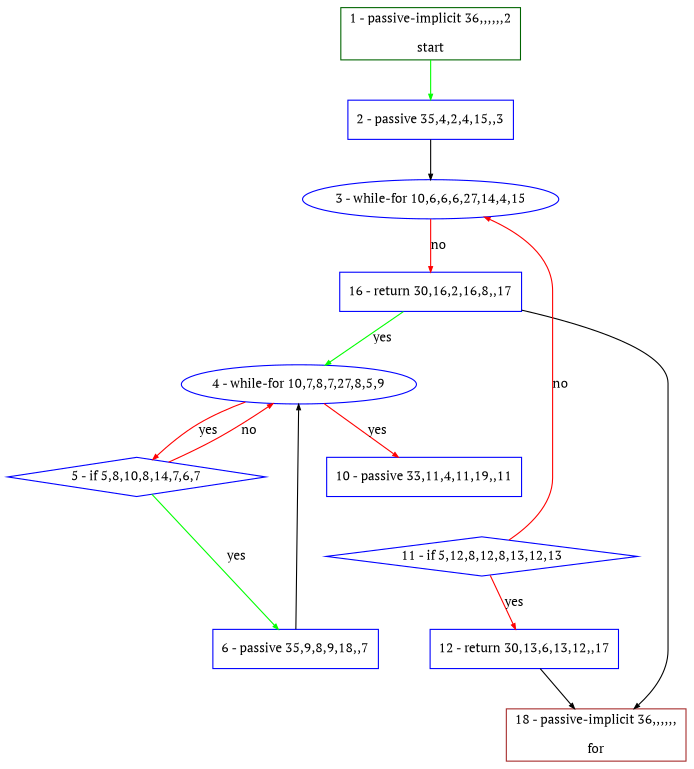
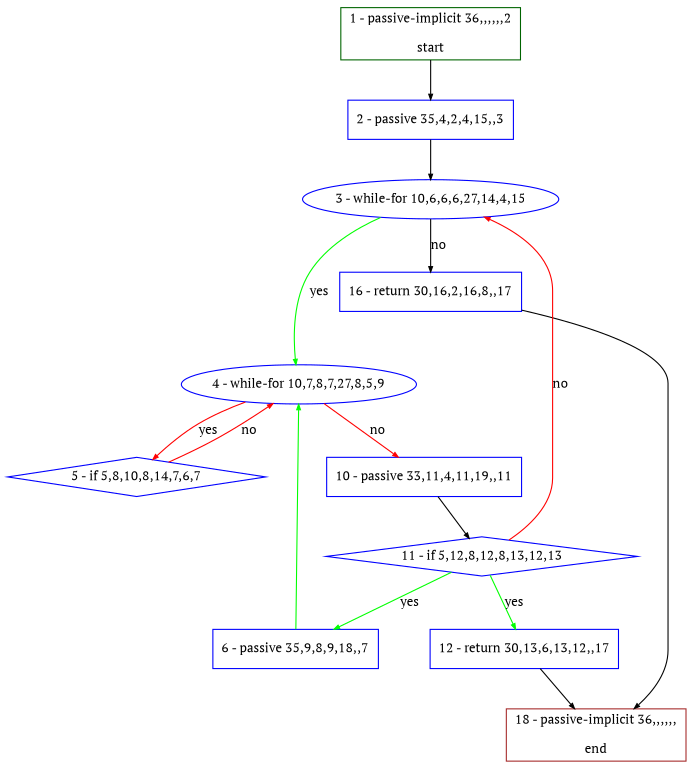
edge "1 - passive-implicit 36,,,,,,2 start" -> "2 - passive 35,4,2,4,15,,3": color #00ff00 -> #000000
edge "3 - while-for 10,6,6,6,27,14,4,15" -> "16 - return 30,16,2,16,8,,17": color #ff0000 -> #000000
edge "16 - return 30,16,2,16,8,,17" -> "4 - while-for 10,7,8,7,27,8,5,9": now "3 - while-for 10,6,6,6,27,14,4,15" -> "4 - while-for 10,7,8,7,27,8,5,9"
edge "4 - while-for 10,7,8,7,27,8,5,9" -> "10 - passive 33,11,4,11,19,,11": label "yes" -> "no"
edge "10 - passive 33,11,4,11,19,,11" -> "11 - if 5,12,8,12,8,13,12,13": added
edge "6 - passive 35,9,8,9,18,,7" -> "4 - while-for 10,7,8,7,27,8,5,9": color #000000 -> #00ff00
edge "5 - if 5,8,10,8,14,7,6,7" -> "6 - passive 35,9,8,9,18,,7": now "11 - if 5,12,8,12,8,13,12,13" -> "6 - passive 35,9,8,9,18,,7"
edge "11 - if 5,12,8,12,8,13,12,13" -> "12 - return 30,13,6,13,12,,17": color #ff0000 -> #00ff00
node "18 - passive-implicit 36,,,,,, for": label "18 - passive-implicit 36,,,,,, for" -> "18 - passive-implicit 36,,,,,, end"
